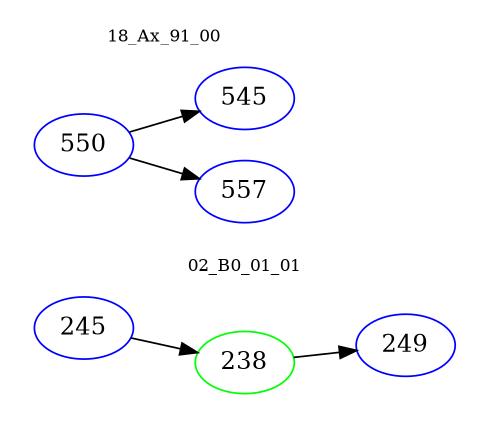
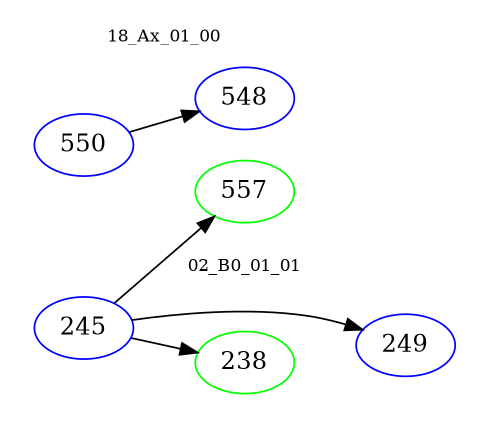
cluster "18_Ax_91_00": label "18_Ax_91_00" -> "18_Ax_01_00"
node "545": label "545" -> "548"
edge "550" -> "557": now "245" -> "557"
node "557": color blue -> green
edge "238" -> "249": now "245" -> "249"
